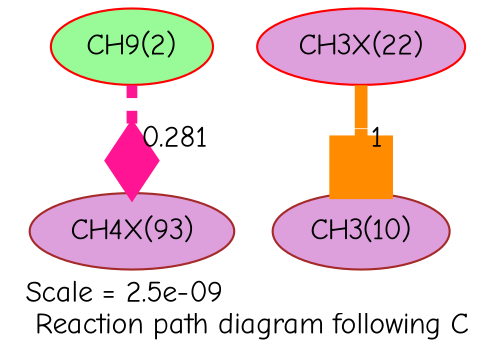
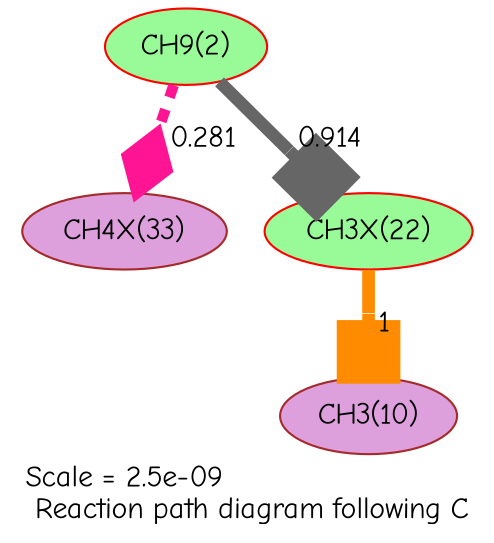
node "CH3X(22)": fillcolor plum -> palegreen
edge "CH9(2)" -> "CH3X(22)": added, label "0.914"
node "CH4X(93)": label "CH4X(93)" -> "CH4X(33)"
